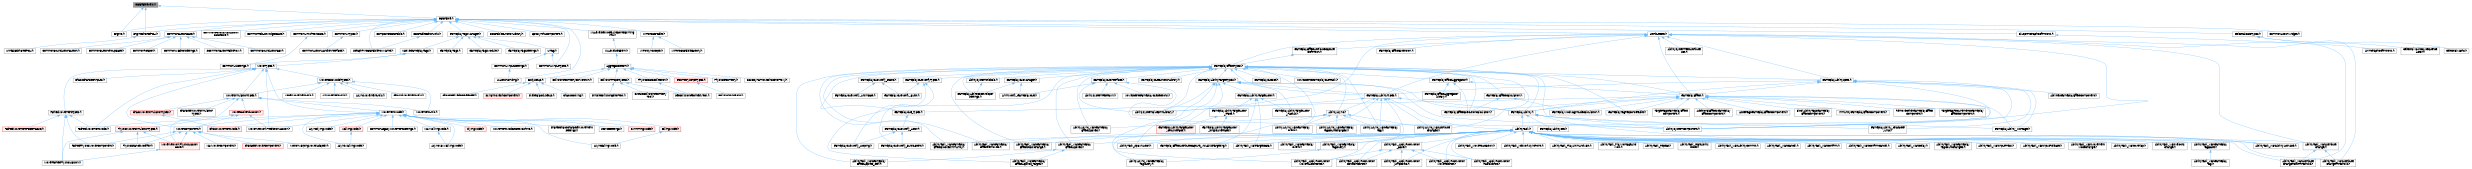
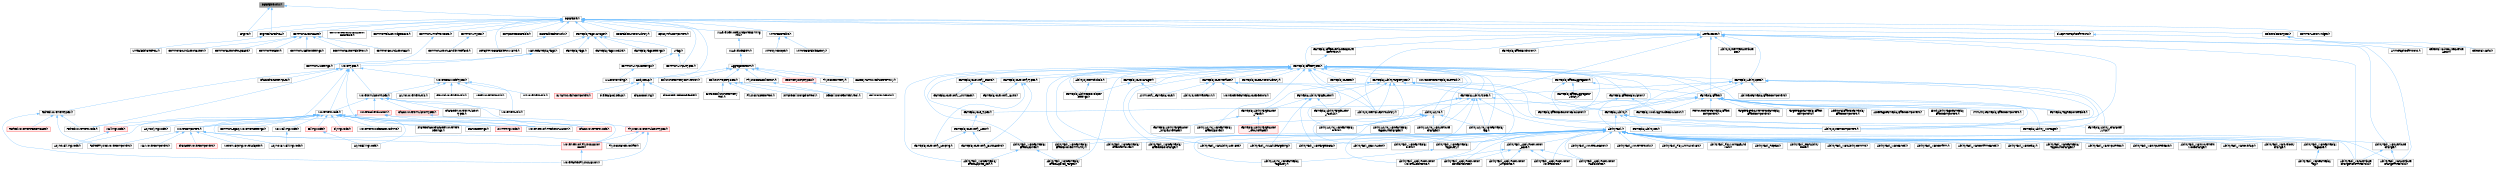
node "PhysicsInspectorTool.h": added
edge "GameplayAbilityTargetActor _GroundTrace.h" -> "GameplayAbilityTargetTypes.h": now "GameplayAbilityTargetActor _Trace.h" -> "GameplayAbilityTargetTypes.h"
node "GameplayEffectAttributeCapture_VisualizeTargeting.h": label "GameplayEffectAttributeCapture_VisualizeTargeting.h" -> "AbilityTask_VisualizeTargeting.h"
node "AbilityTask_NetworkSyncPoint.h": label "AbilityTask_NetworkSyncPoint.h" -> "AbilityTask_MovementUtils.h"
